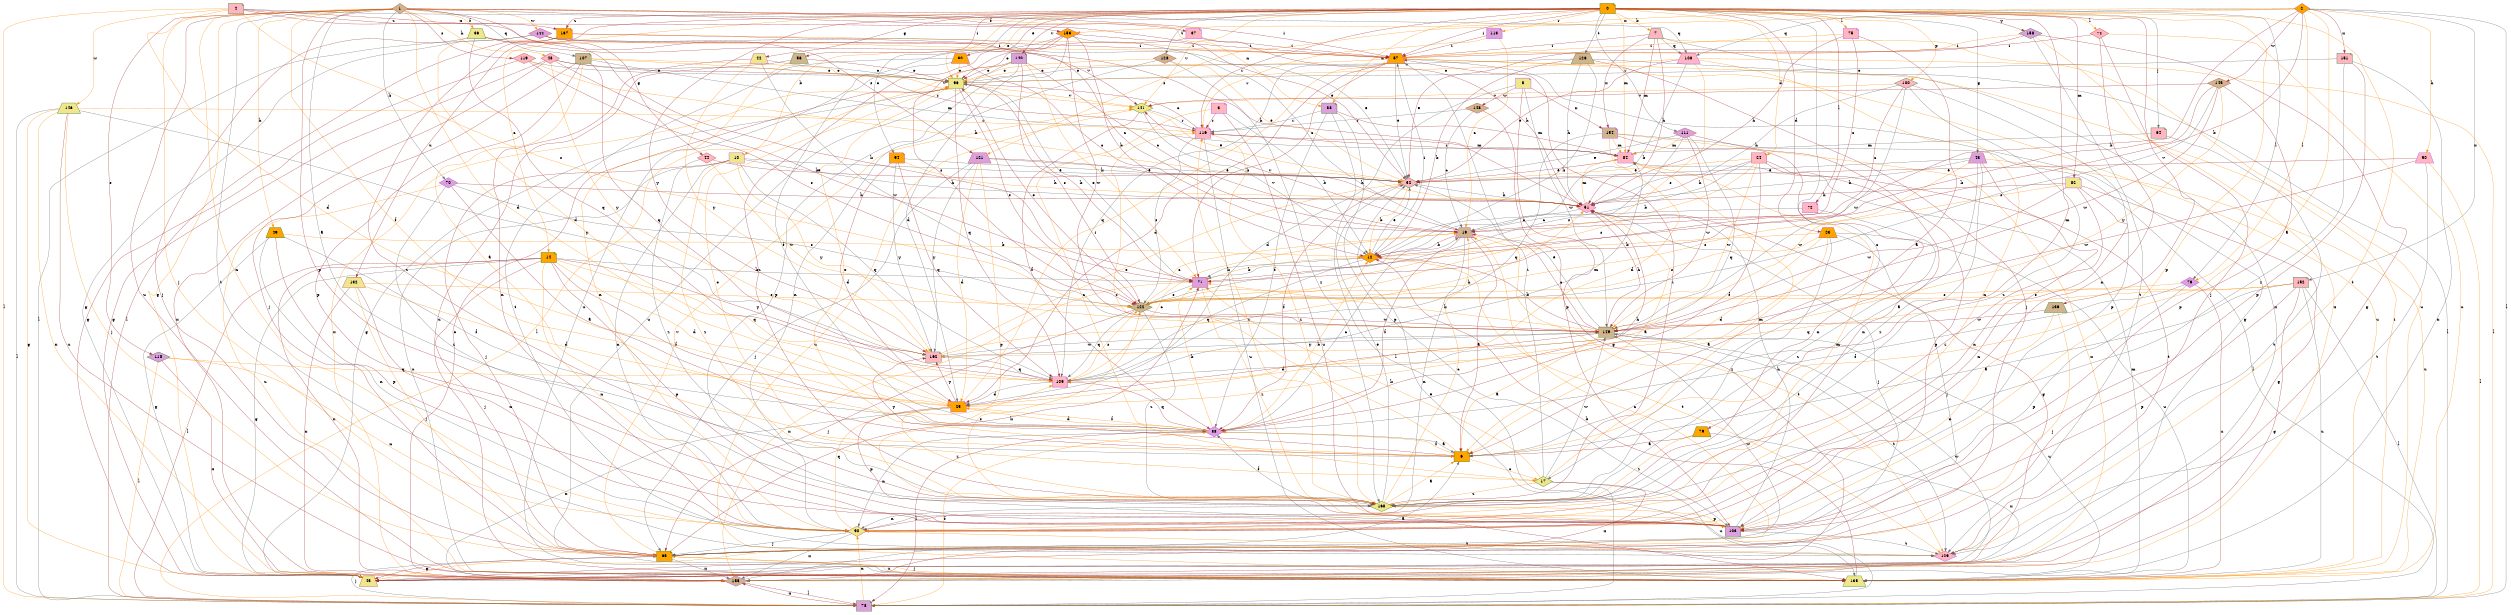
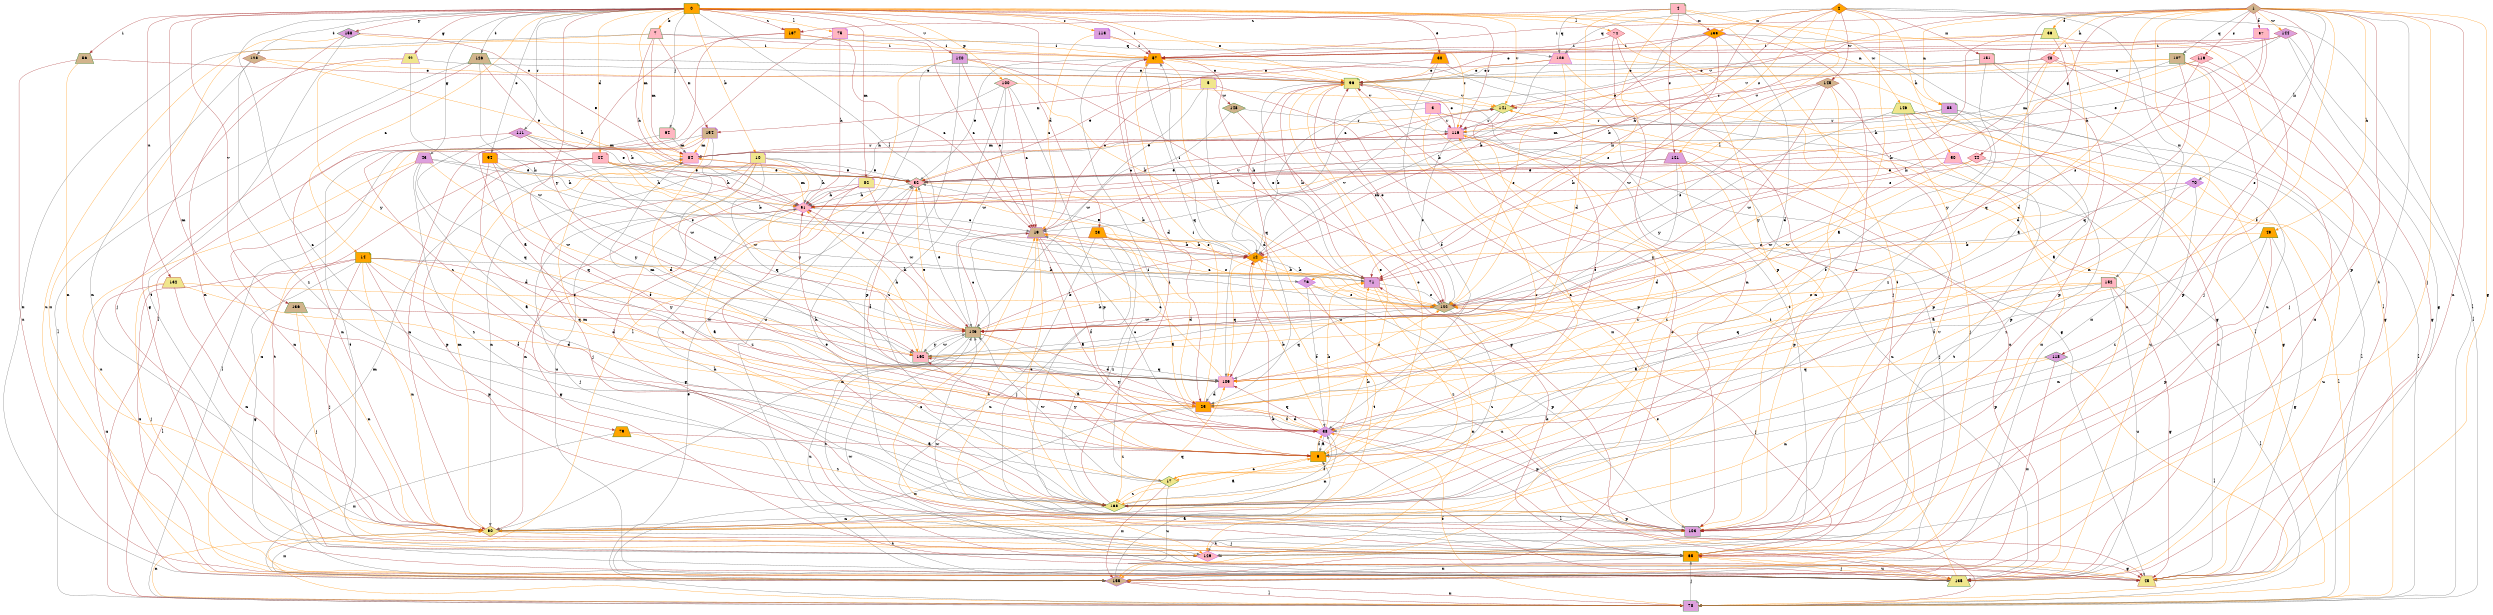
node "148": color brown -> darkgreen
edge "141" -> "12": reversed
node "72": removed
edge "12" -> "109": color gray40 -> darkorange
